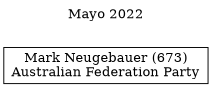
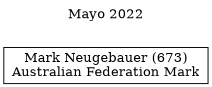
node "Mark Neugebauer (673) Australian Federation Party": label "Mark Neugebauer (673) Australian Federation Party" -> "Mark Neugebauer (673) Australian Federation Mark"
